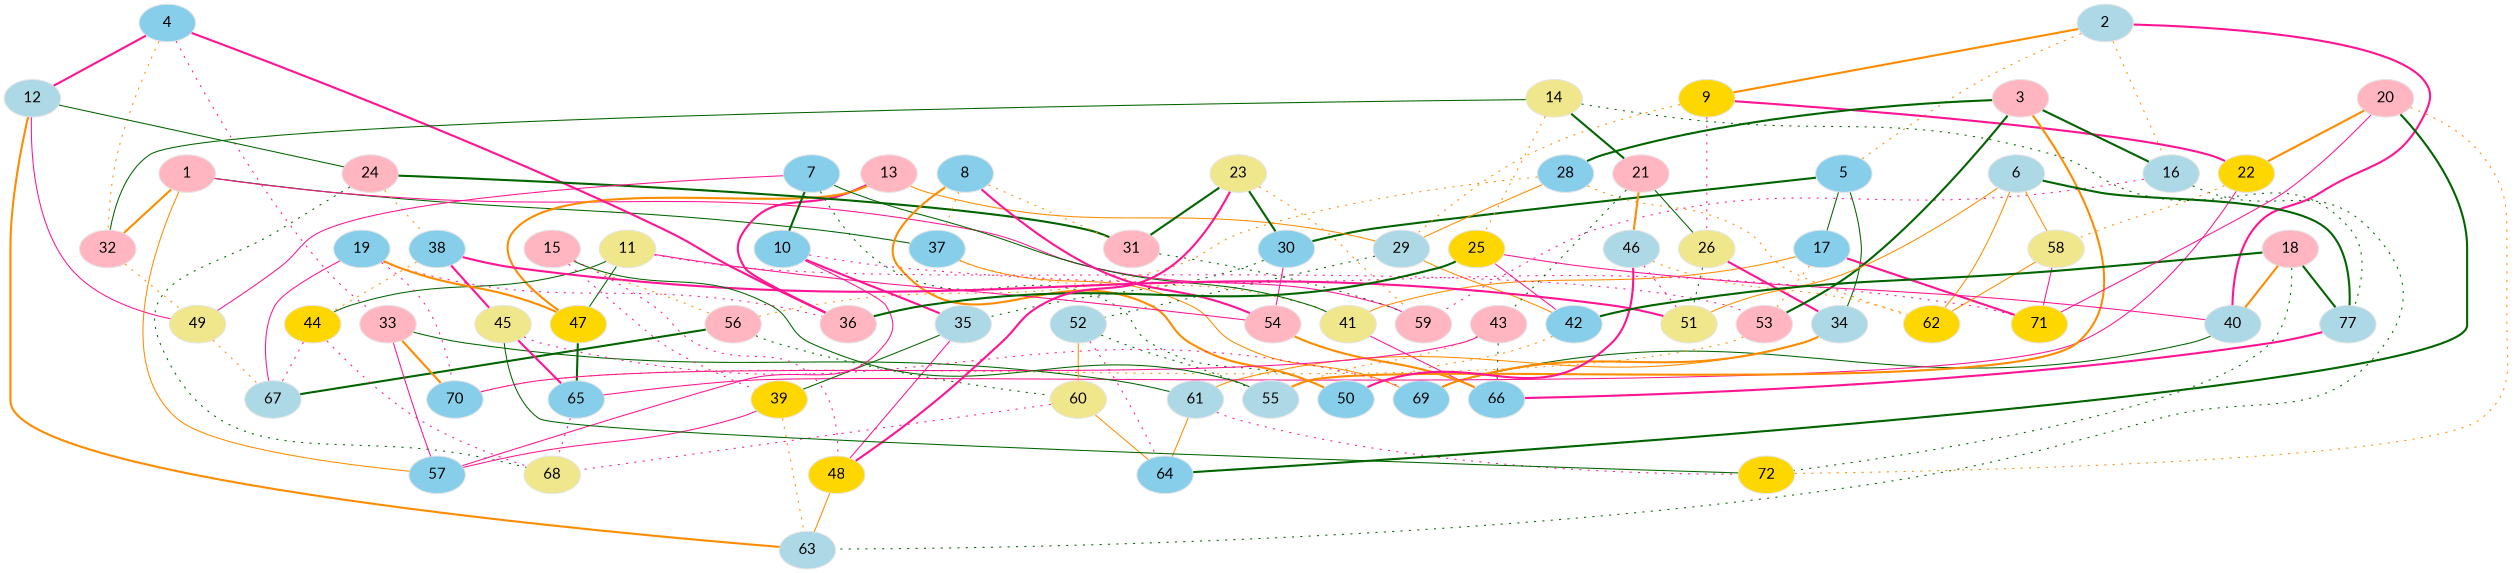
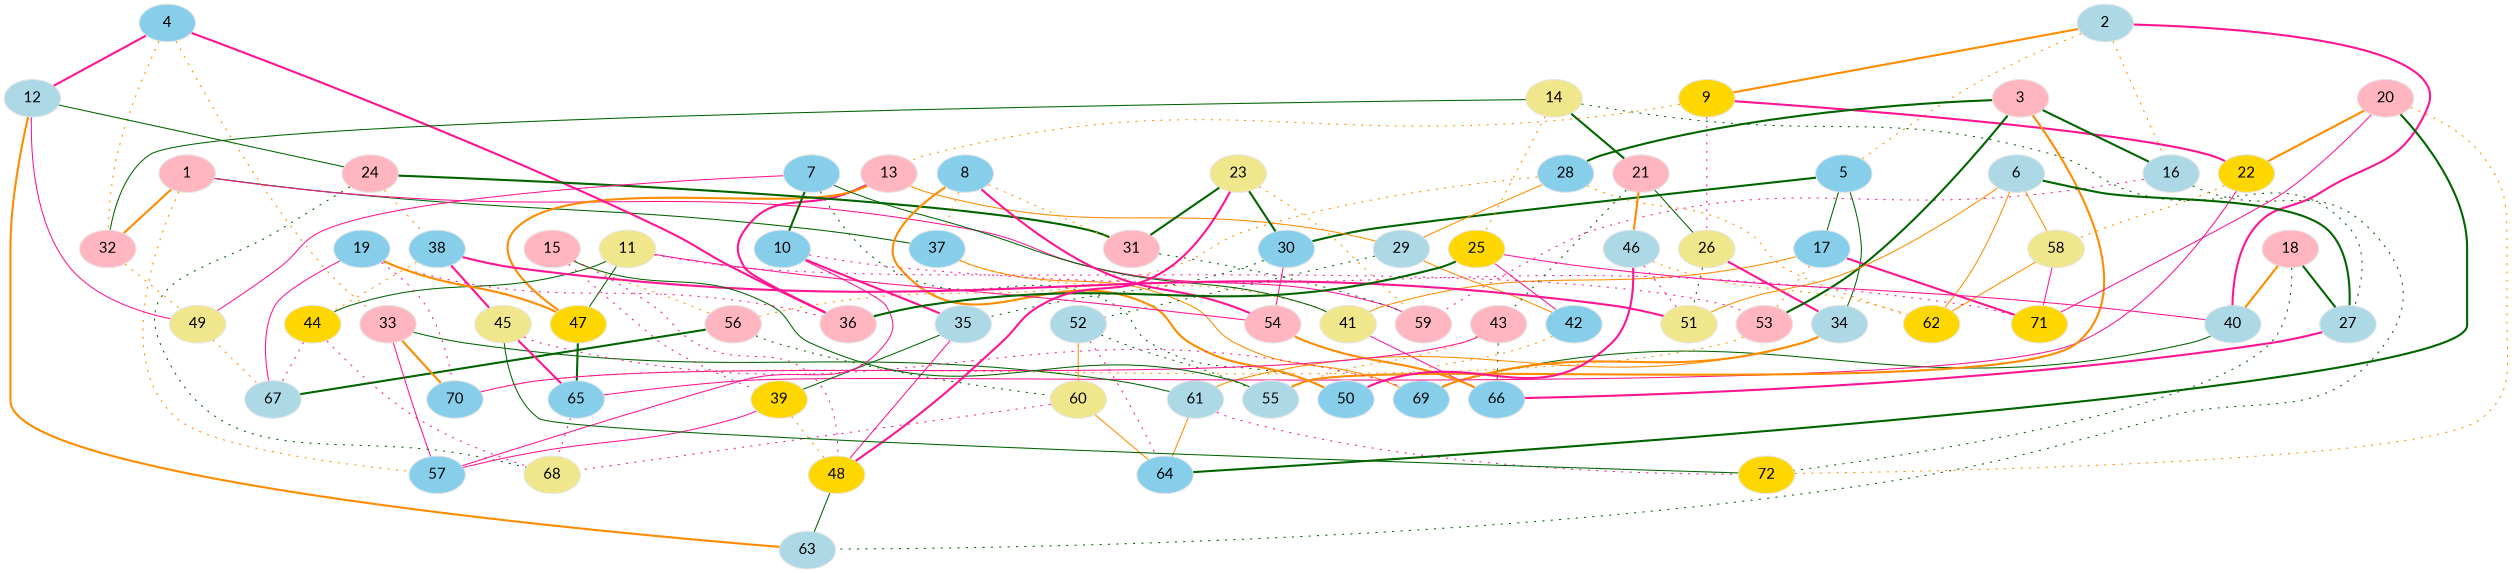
edge "9" -- "29": now "9" -- "13"
edge "4" -- "33": color deeppink -> darkorange
edge "18" -- "42": removed
node "77": label "77" -> "27"
edge "1" -- "57": style solid -> dotted
edge "39" -- "63": now "39" -- "48"
edge "48" -- "63": color darkorange -> darkgreen
